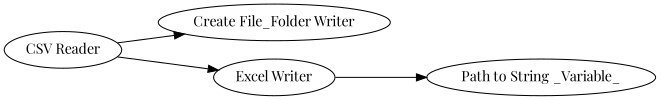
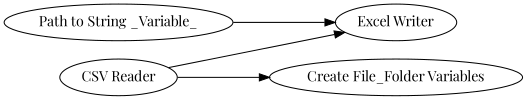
node "Create File_Folder Writer": label "Create File_Folder Writer" -> "Create File_Folder Variables"
edge "Excel Writer" -> "Path to String _Variable_": reversed
